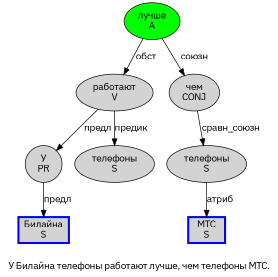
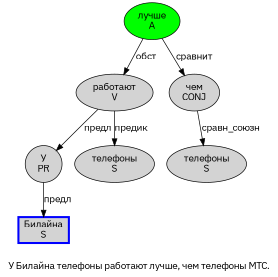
edge "лучше A" -> "чем CONJ": label "союзн" -> "сравнит"
node "МТС S": removed
